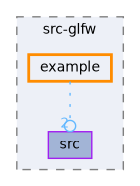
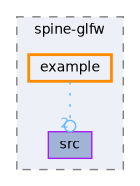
cluster "src-glfw": label "src-glfw" -> "spine-glfw"
